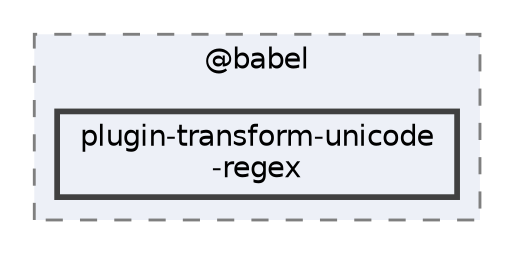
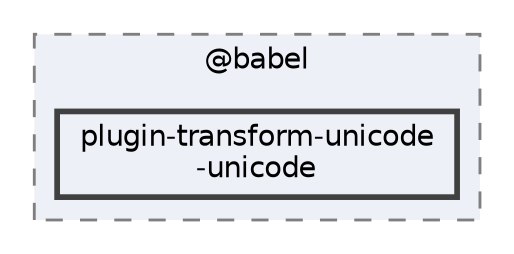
node "plugin-transform-unicode -regex": label "plugin-transform-unicode -regex" -> "plugin-transform-unicode -unicode"
